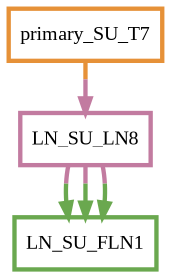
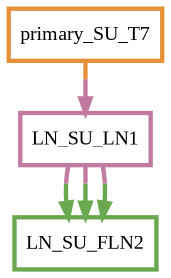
node "LN_SU_LN8": label "LN_SU_LN8" -> "LN_SU_LN1"
node "LN_SU_FLN1": label "LN_SU_FLN1" -> "LN_SU_FLN2"
